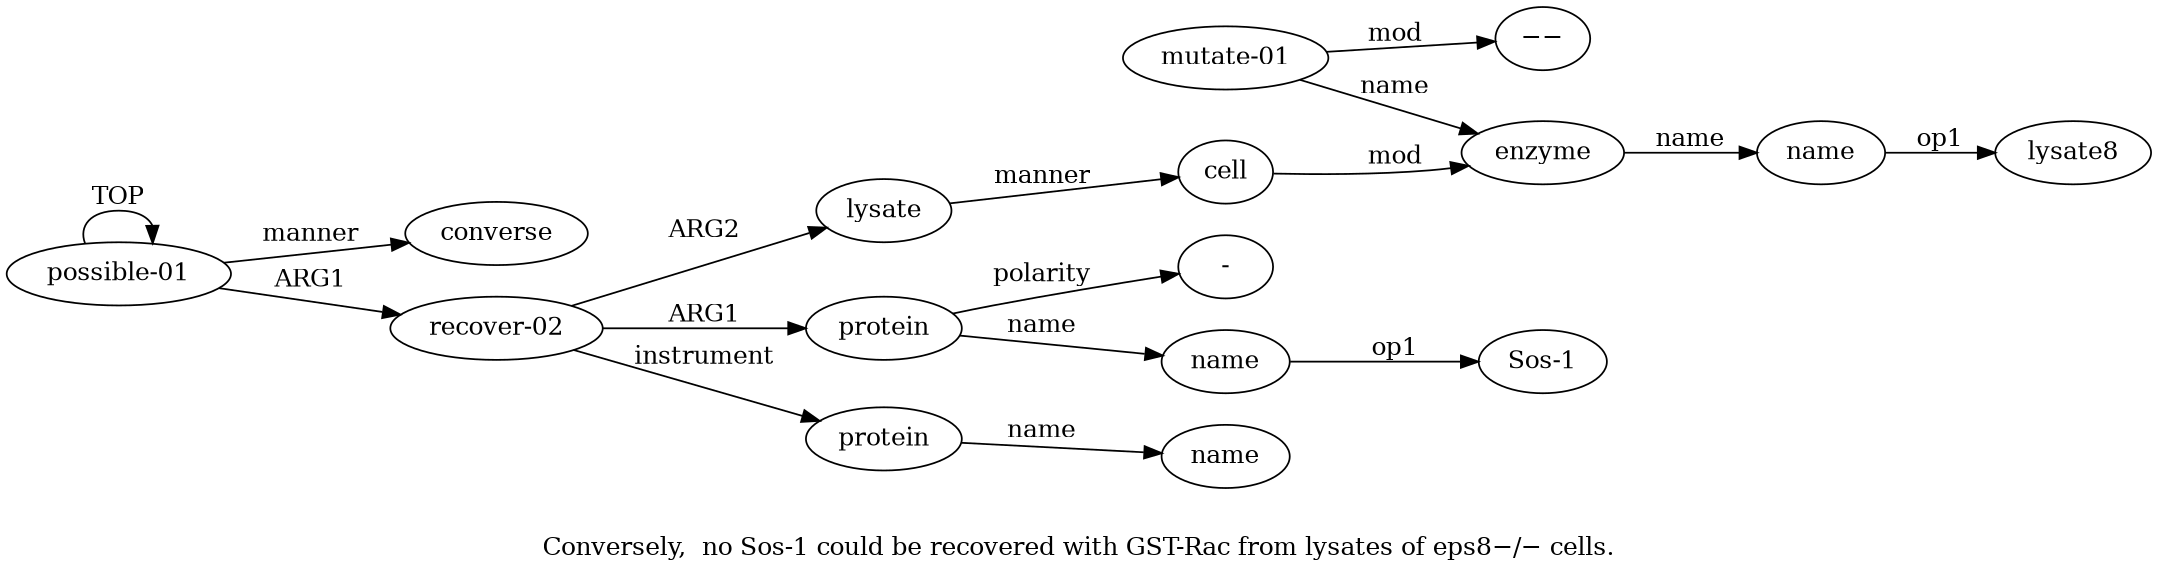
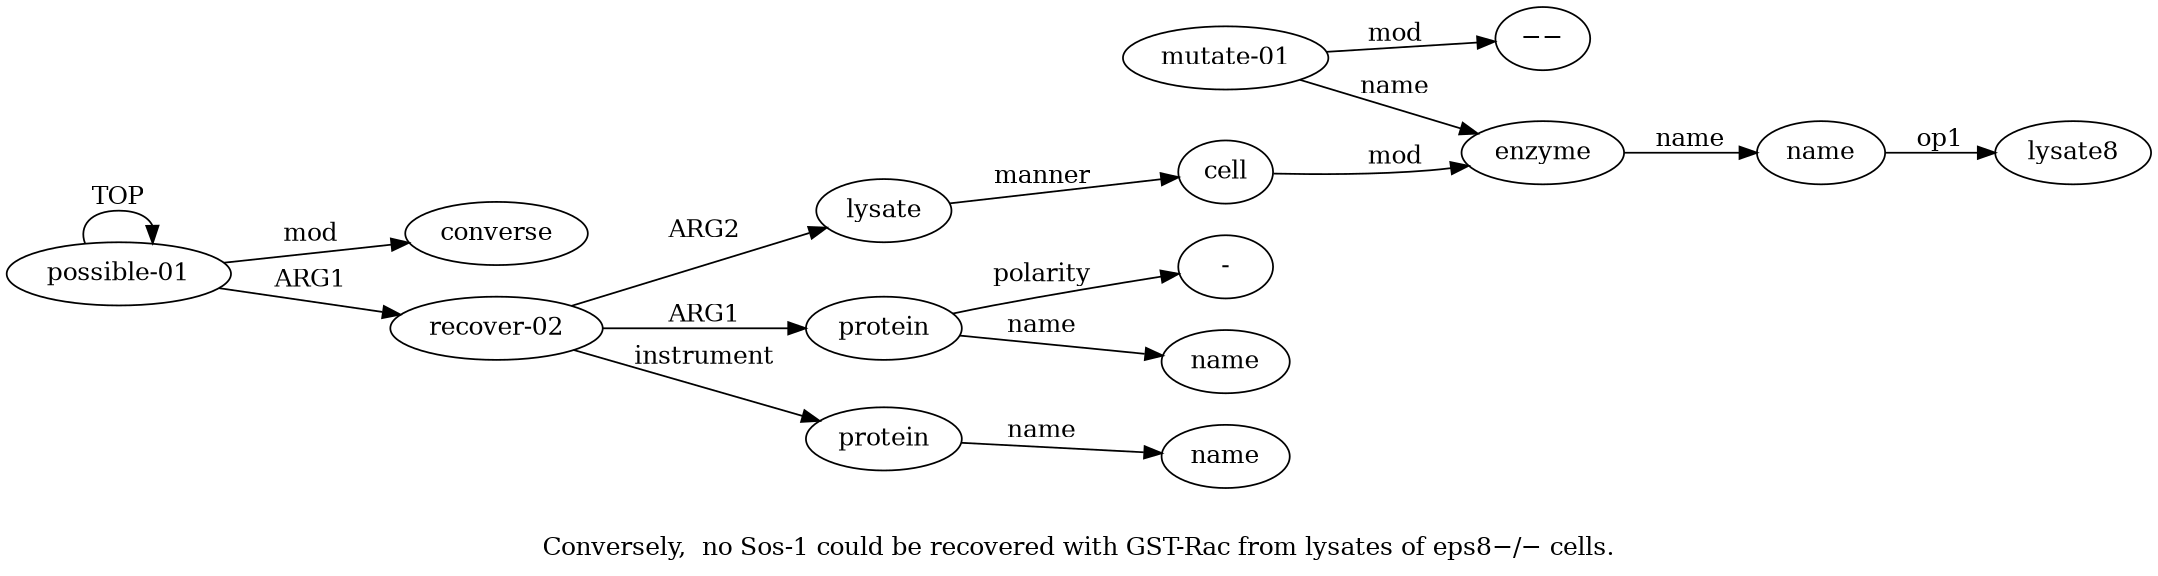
edge "possible-01" -> "converse": label "manner" -> "mod"
node "Sos-1": removed
